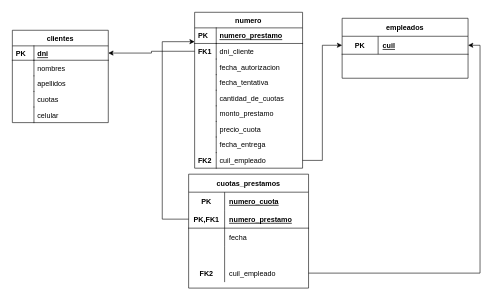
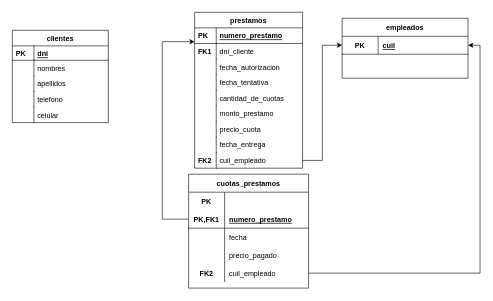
node "numero": label "numero" -> "prestamos"
edge "dni_cliente" -> "dni": removed
node "cuotas": label "cuotas" -> "telefono"
node "numero_cuota": removed
node "precio_pagado": added
